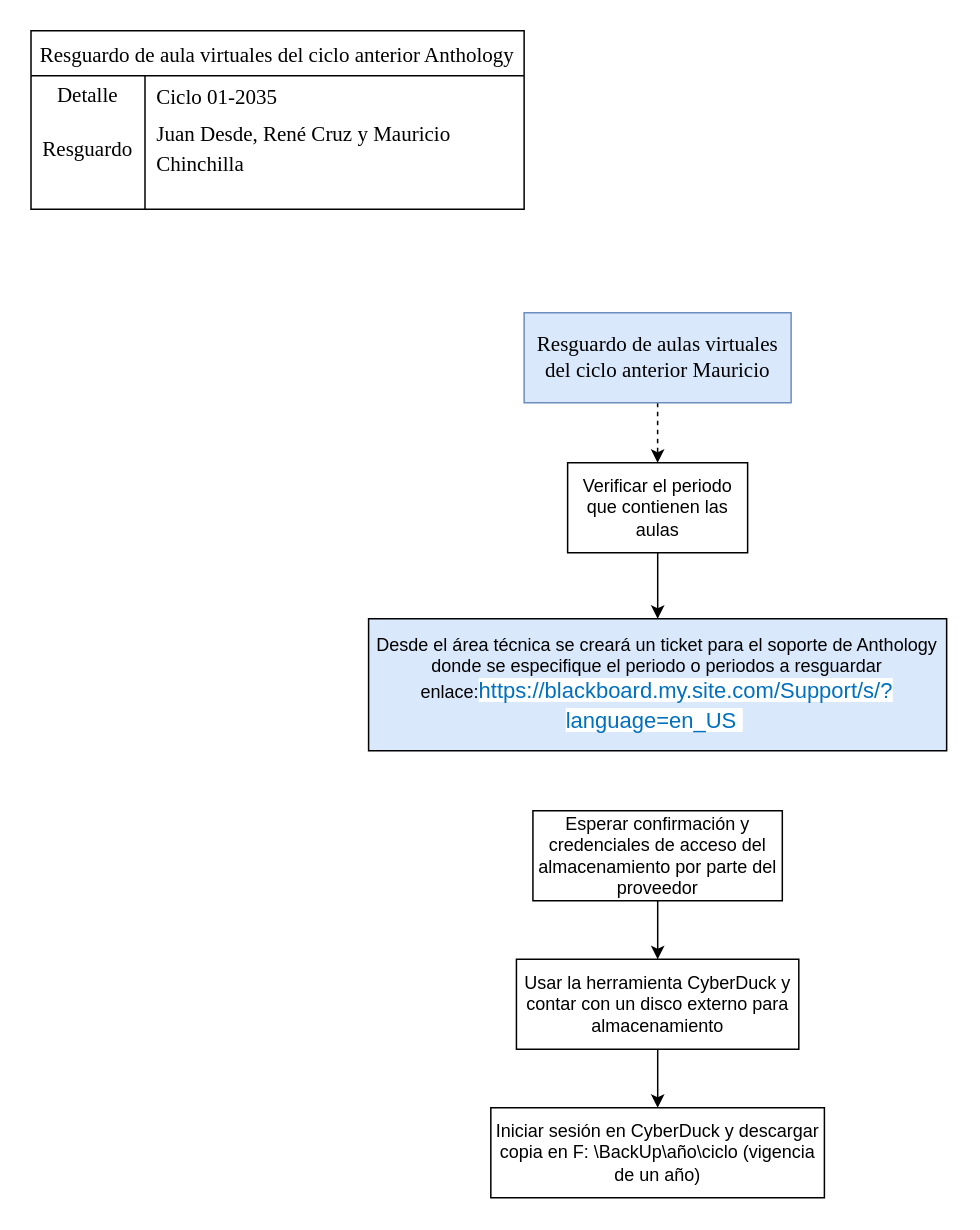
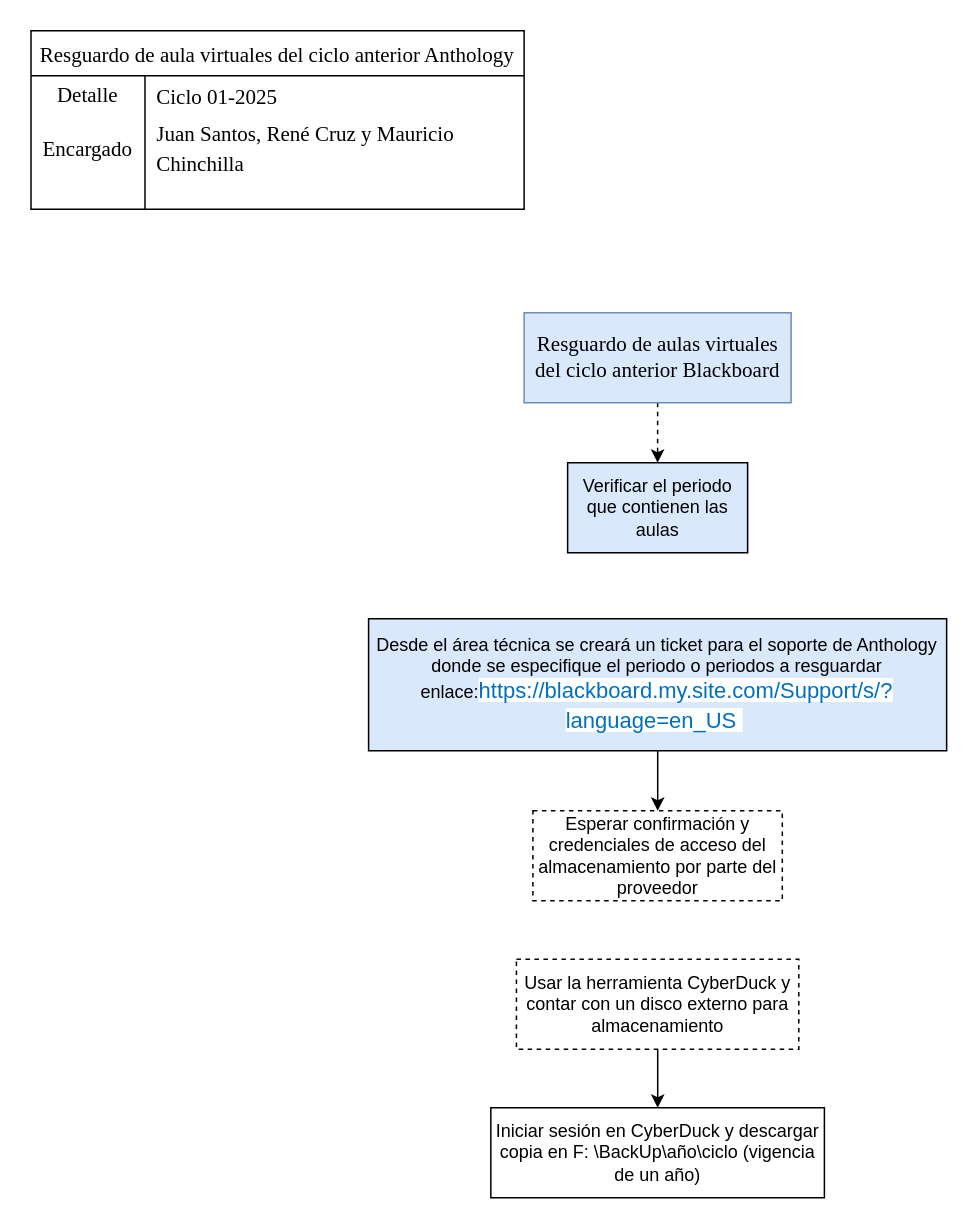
node "Ciclo 01-2035": label "Ciclo 01-2035" -> "Ciclo 01-2025"
node "Resguardo": label "Resguardo" -> "Encargado"
node "Juan Desde, René Cruz y Mauricio Chinchilla": label "Juan Desde, René Cruz y Mauricio Chinchilla" -> "Juan Santos, René Cruz y Mauricio Chinchilla"
node "Resguardo de aulas virtuales del ciclo anterior Mauricio": label "Resguardo de aulas virtuales del ciclo anterior Mauricio" -> "Resguardo de aulas virtuales del ciclo anterior Blackboard"
node "Verificar el periodo que contienen las aulas": fillcolor #ffffff -> #dae8fc
edge "Verificar el periodo que contienen las aulas" -> "Desde el área técnica se creará un ticket para el soporte de Anthology donde se especifique el periodo o periodos a resguardar enlace:https://blackboard.my.site.com/Support/s/?language=en_US": removed
edge "Desde el área técnica se creará un ticket para el soporte de Anthology donde se especifique el periodo o periodos a resguardar enlace:https://blackboard.my.site.com/Support/s/?language=en_US" -> "Esperar confirmación y credenciales de acceso del almacenamiento por parte del proveedor": added
node "Esperar confirmación y credenciales de acceso del almacenamiento por parte del proveedor": style solid -> dashed
edge "Esperar confirmación y credenciales de acceso del almacenamiento por parte del proveedor" -> "Usar la herramienta CyberDuck y contar con un disco externo para almacenamiento": removed
node "Usar la herramienta CyberDuck y contar con un disco externo para almacenamiento": style solid -> dashed
